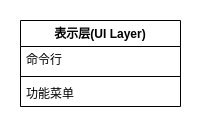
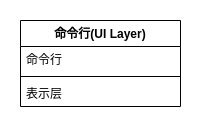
node "表示层(UI Layer)": label "表示层(UI Layer)" -> "命令行(UI Layer)"
node "功能菜单": label "功能菜单" -> "表示层"
